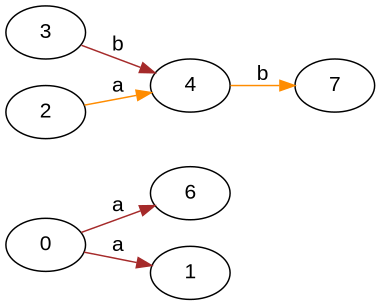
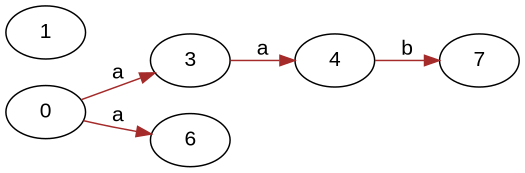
edge "3" -> "4": label "b" -> "a"
edge "4" -> "7": color darkorange -> brown
node "2": removed
edge "0" -> "1": now "0" -> "3"
